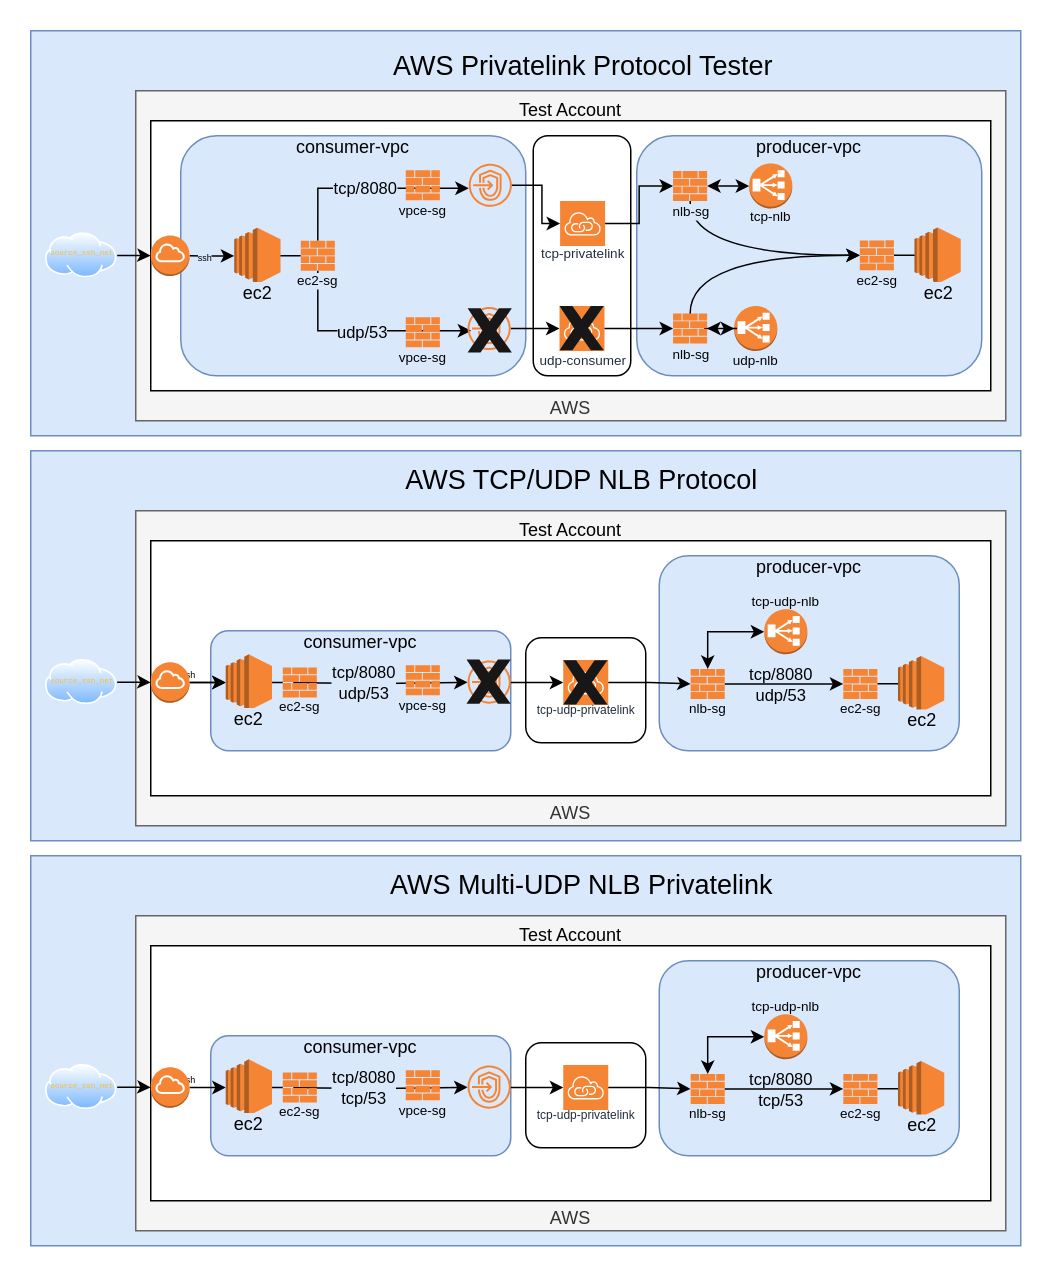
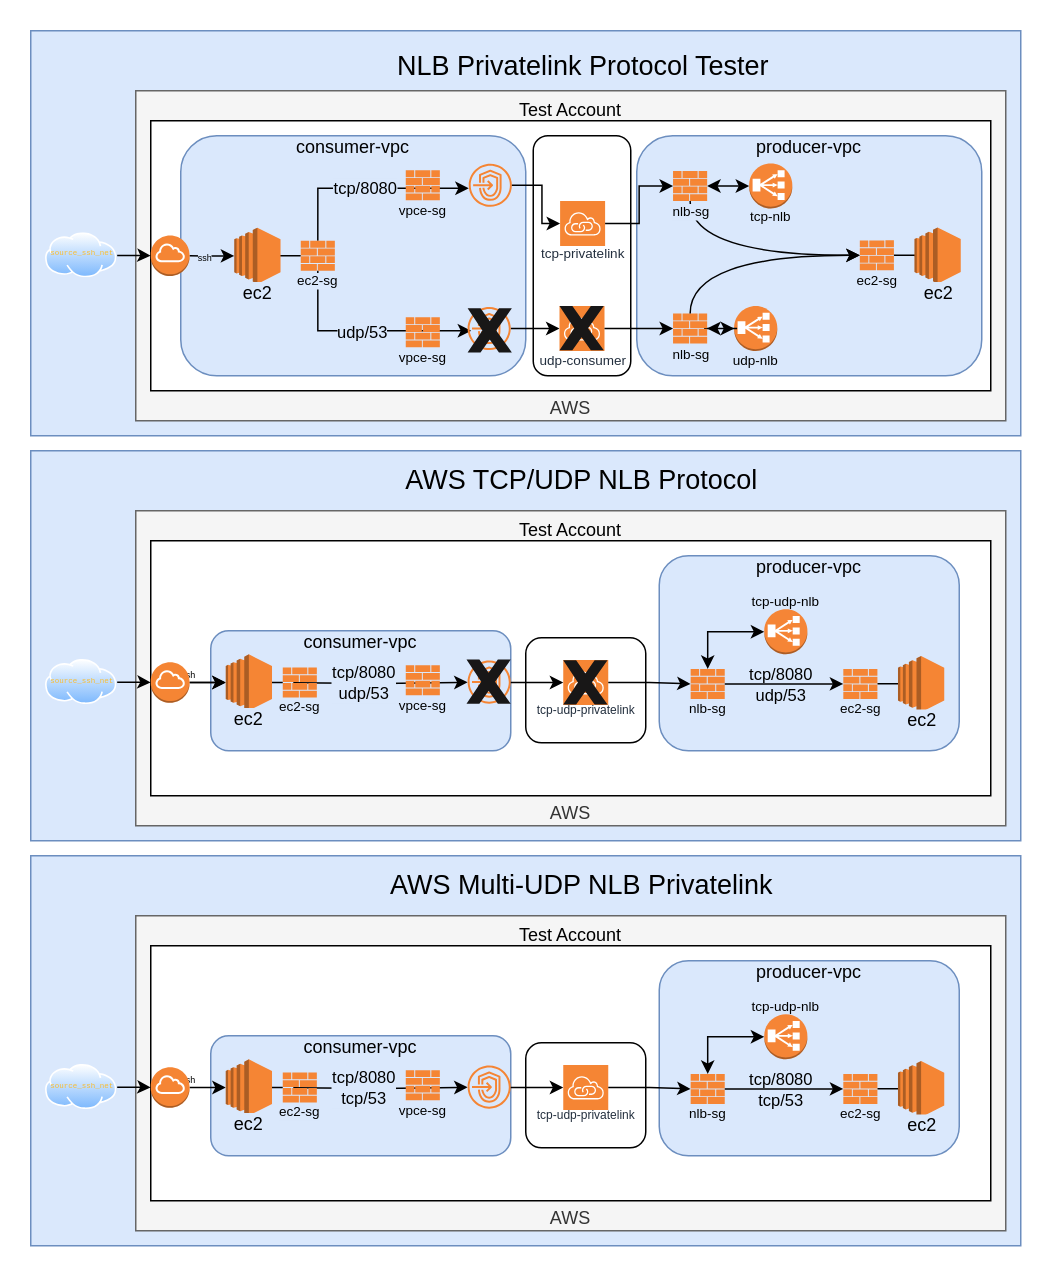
node "AWS Privatelink Protocol Tester": label "AWS Privatelink Protocol Tester" -> "NLB Privatelink Protocol Tester"
